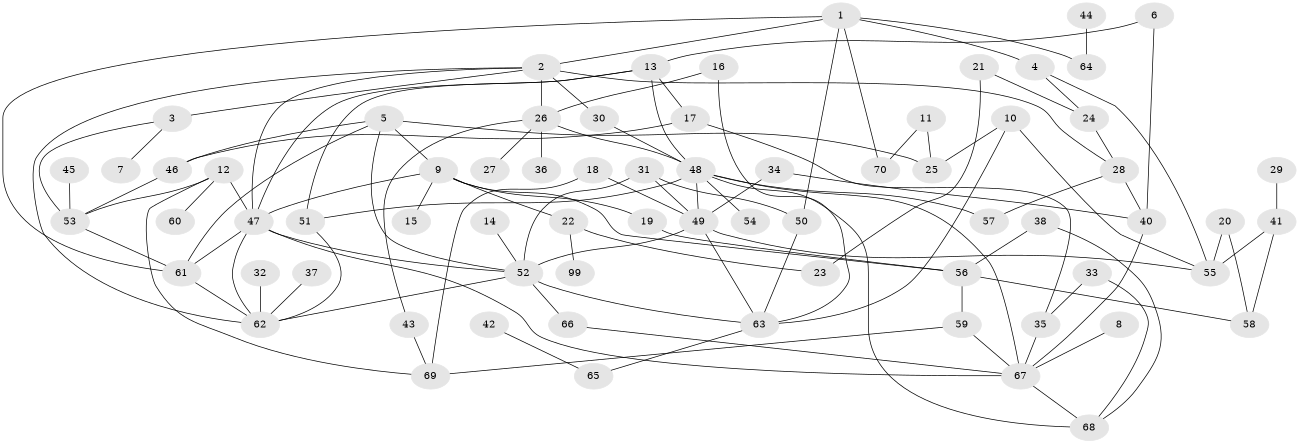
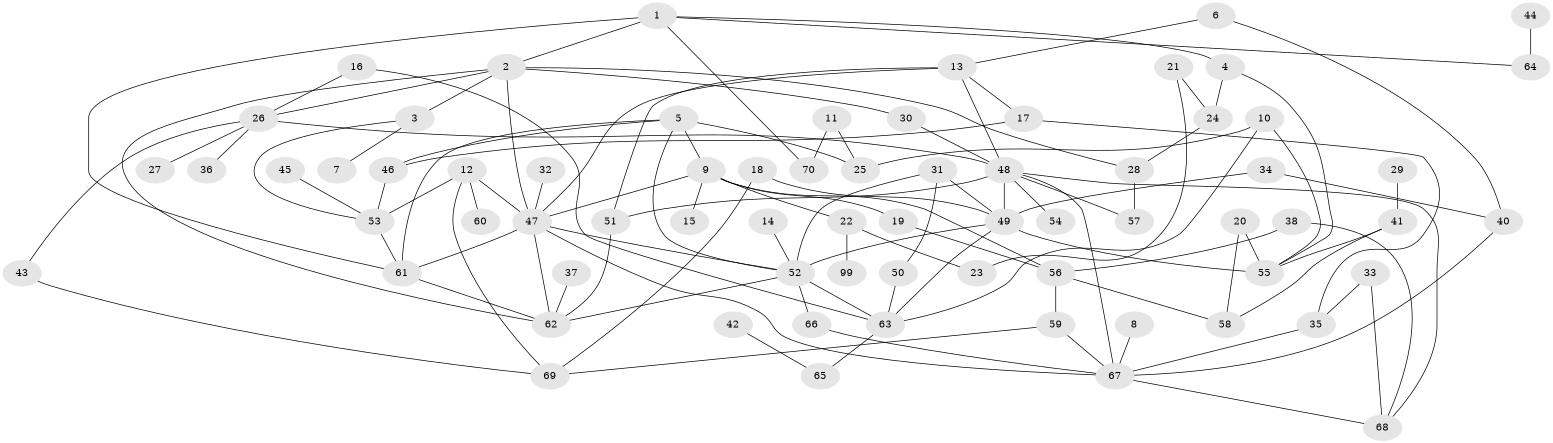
edge "1" -- "50": removed
edge "28" -- "40": removed
edge "32" -- "62": now "32" -- "47"
